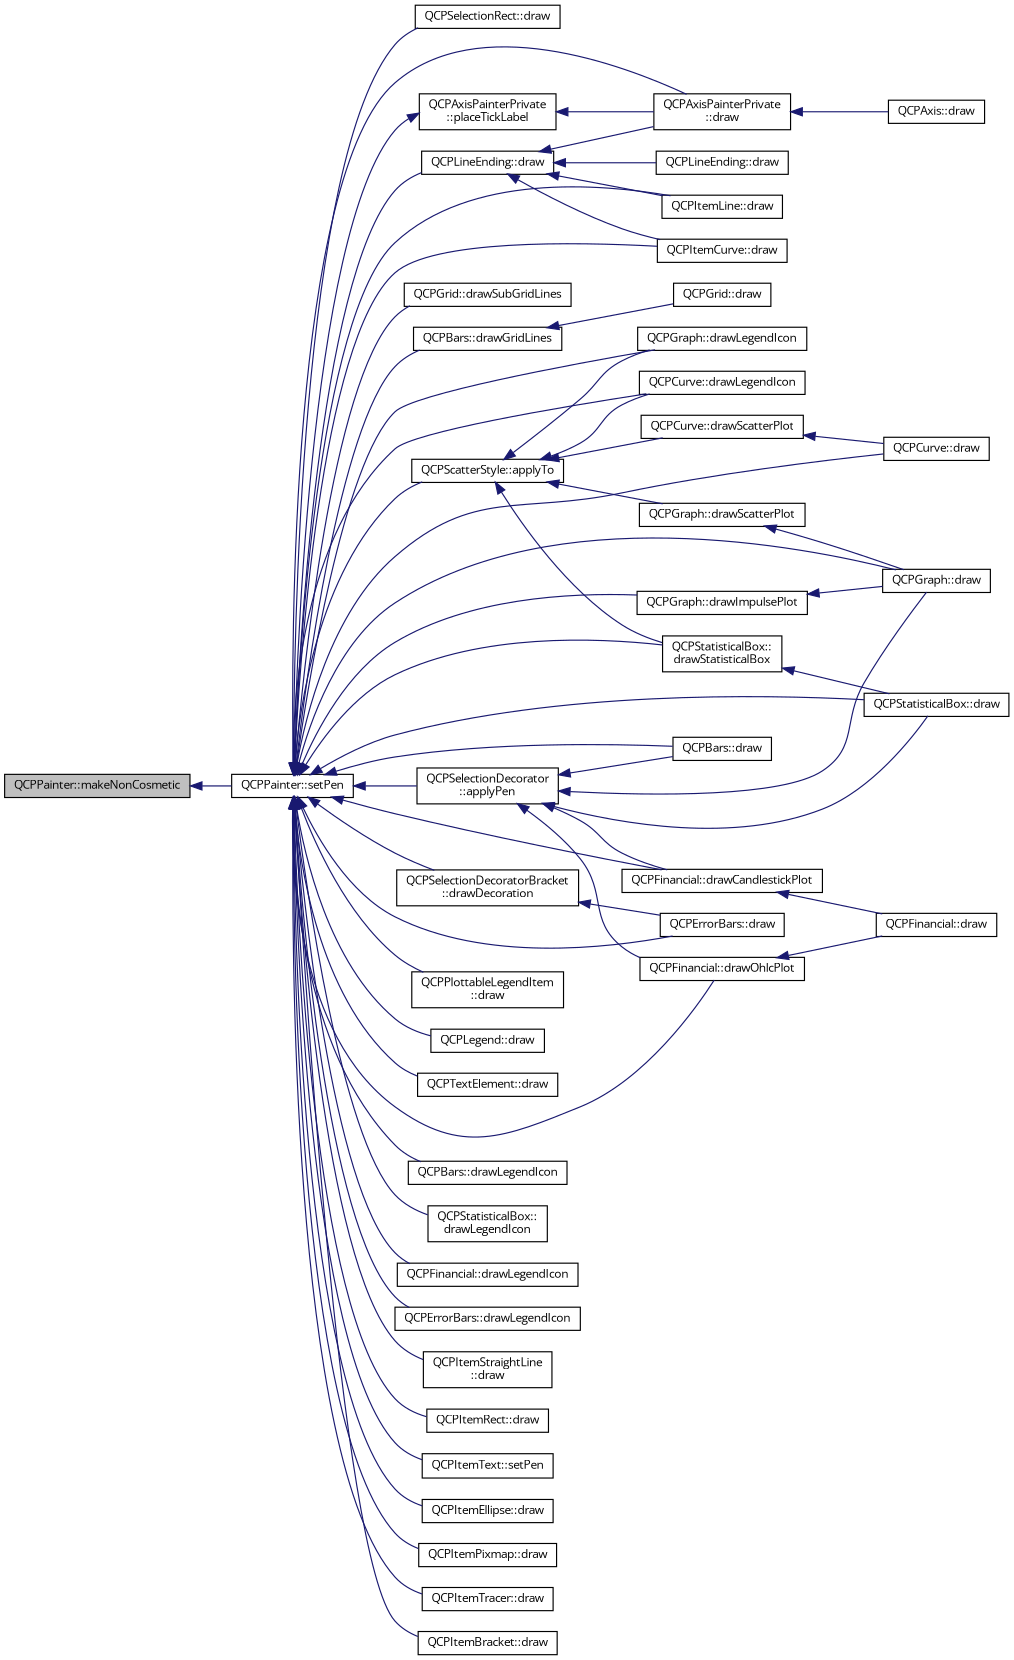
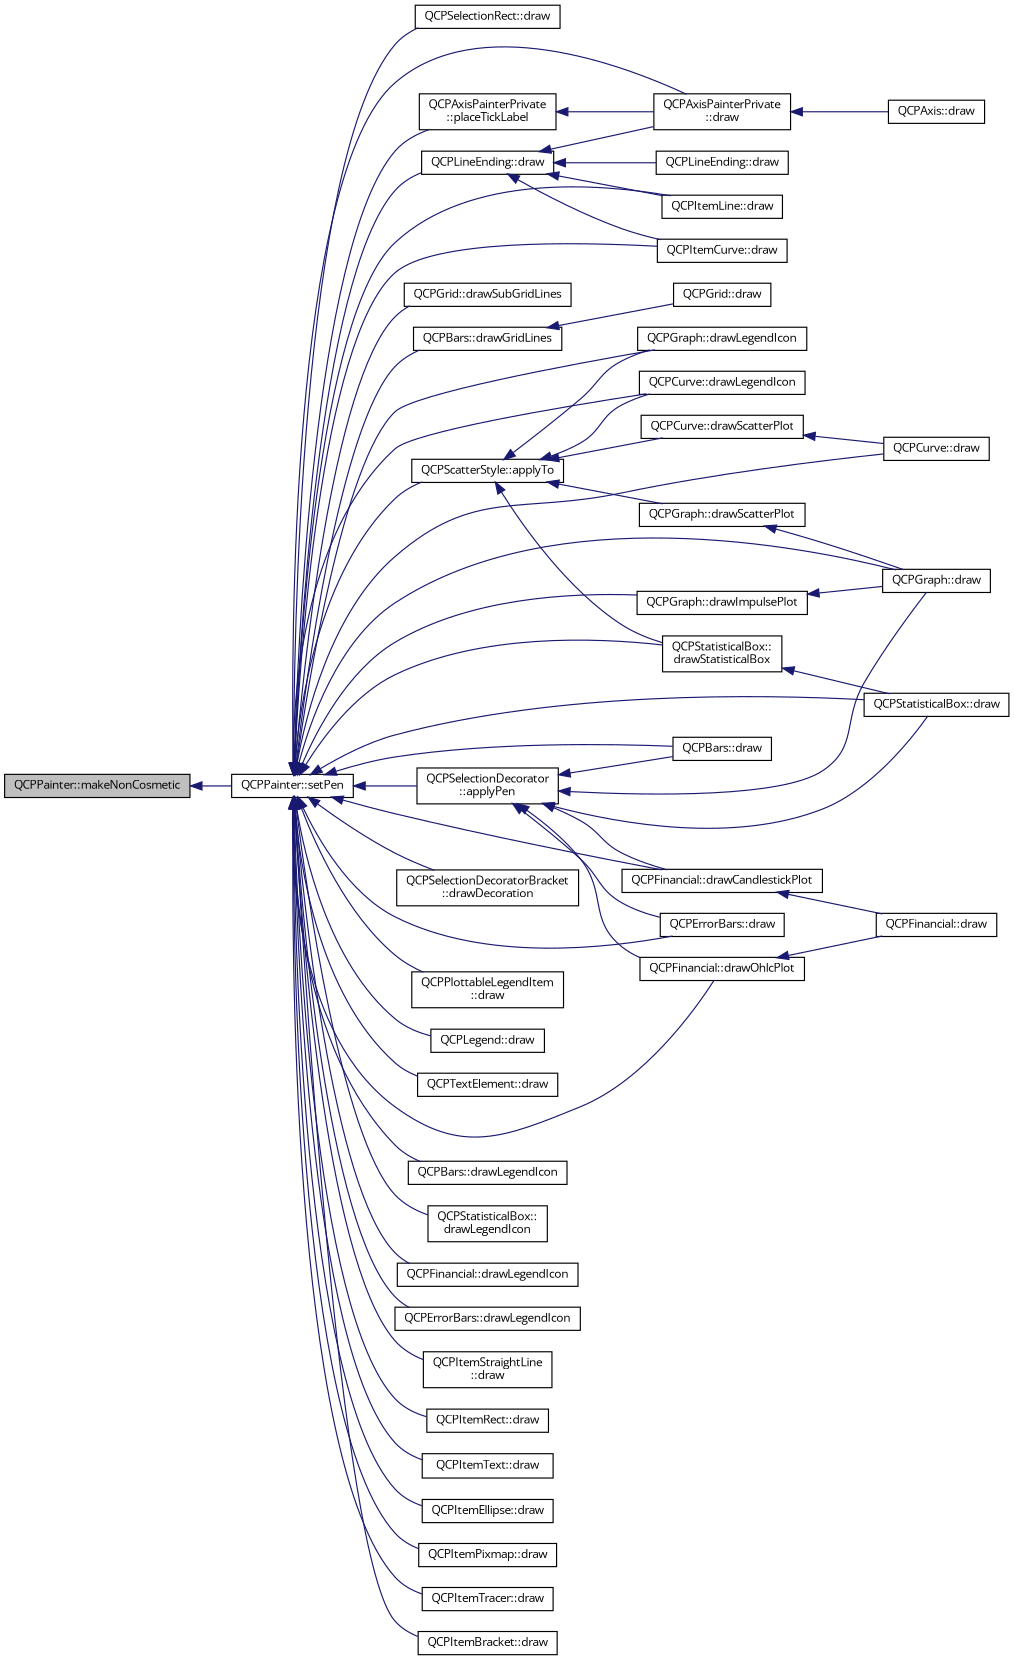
edge "QCPPainter::setPen" -> "QCPAxisPainterPrivate ::placeTickLabel": reversed
edge "QCPErrorBars::draw" -> "QCPSelectionDecoratorBracket ::drawDecoration": now "QCPErrorBars::draw" -> "QCPSelectionDecorator ::applyPen"
node "QCPItemText::setPen": label "QCPItemText::setPen" -> "QCPItemText::draw"
